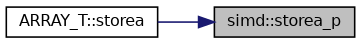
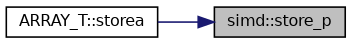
node "simd::storea_p": label "simd::storea_p" -> "simd::store_p"
